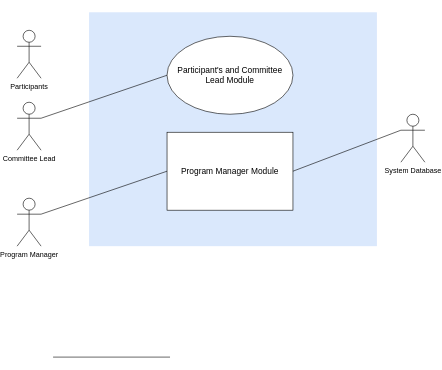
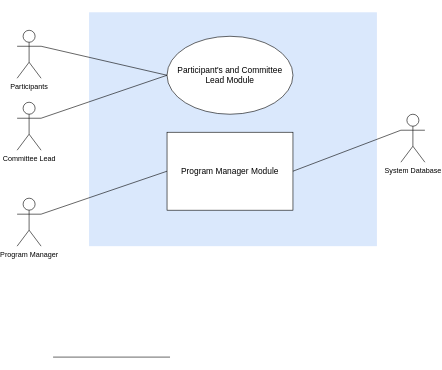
edge "Participants" -- "Participant's and Committee Lead Module": added
